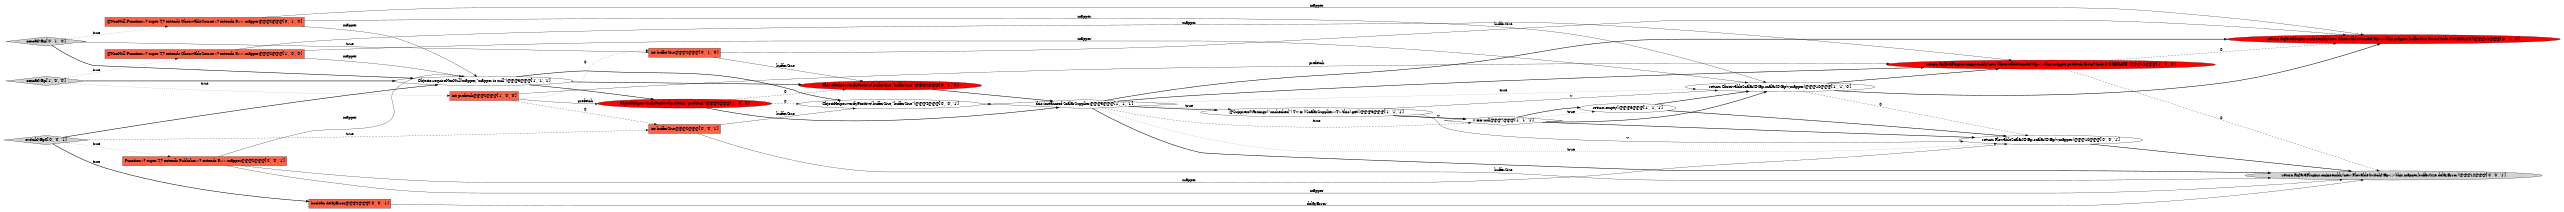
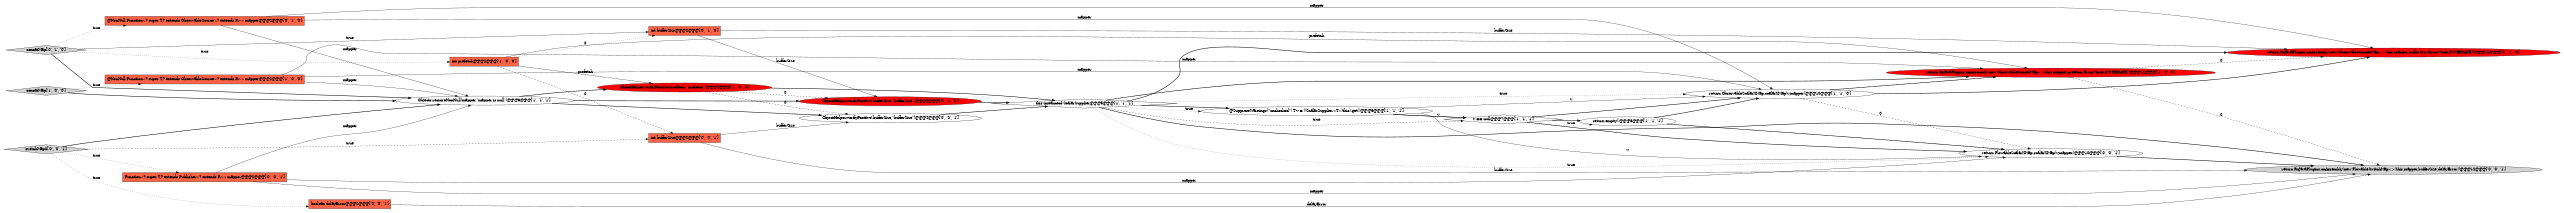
edge "concatMap['1', '0', '0']" -> "int prefetch@@@2@@@['1', '0', '0']": now "concatMap['0', '1', '0']" -> "int prefetch@@@2@@@['1', '0', '0']"
edge "switchMap0['0', '0', '1']" -> "boolean delayError@@@2@@@['0', '0', '1']": style bold -> dotted
